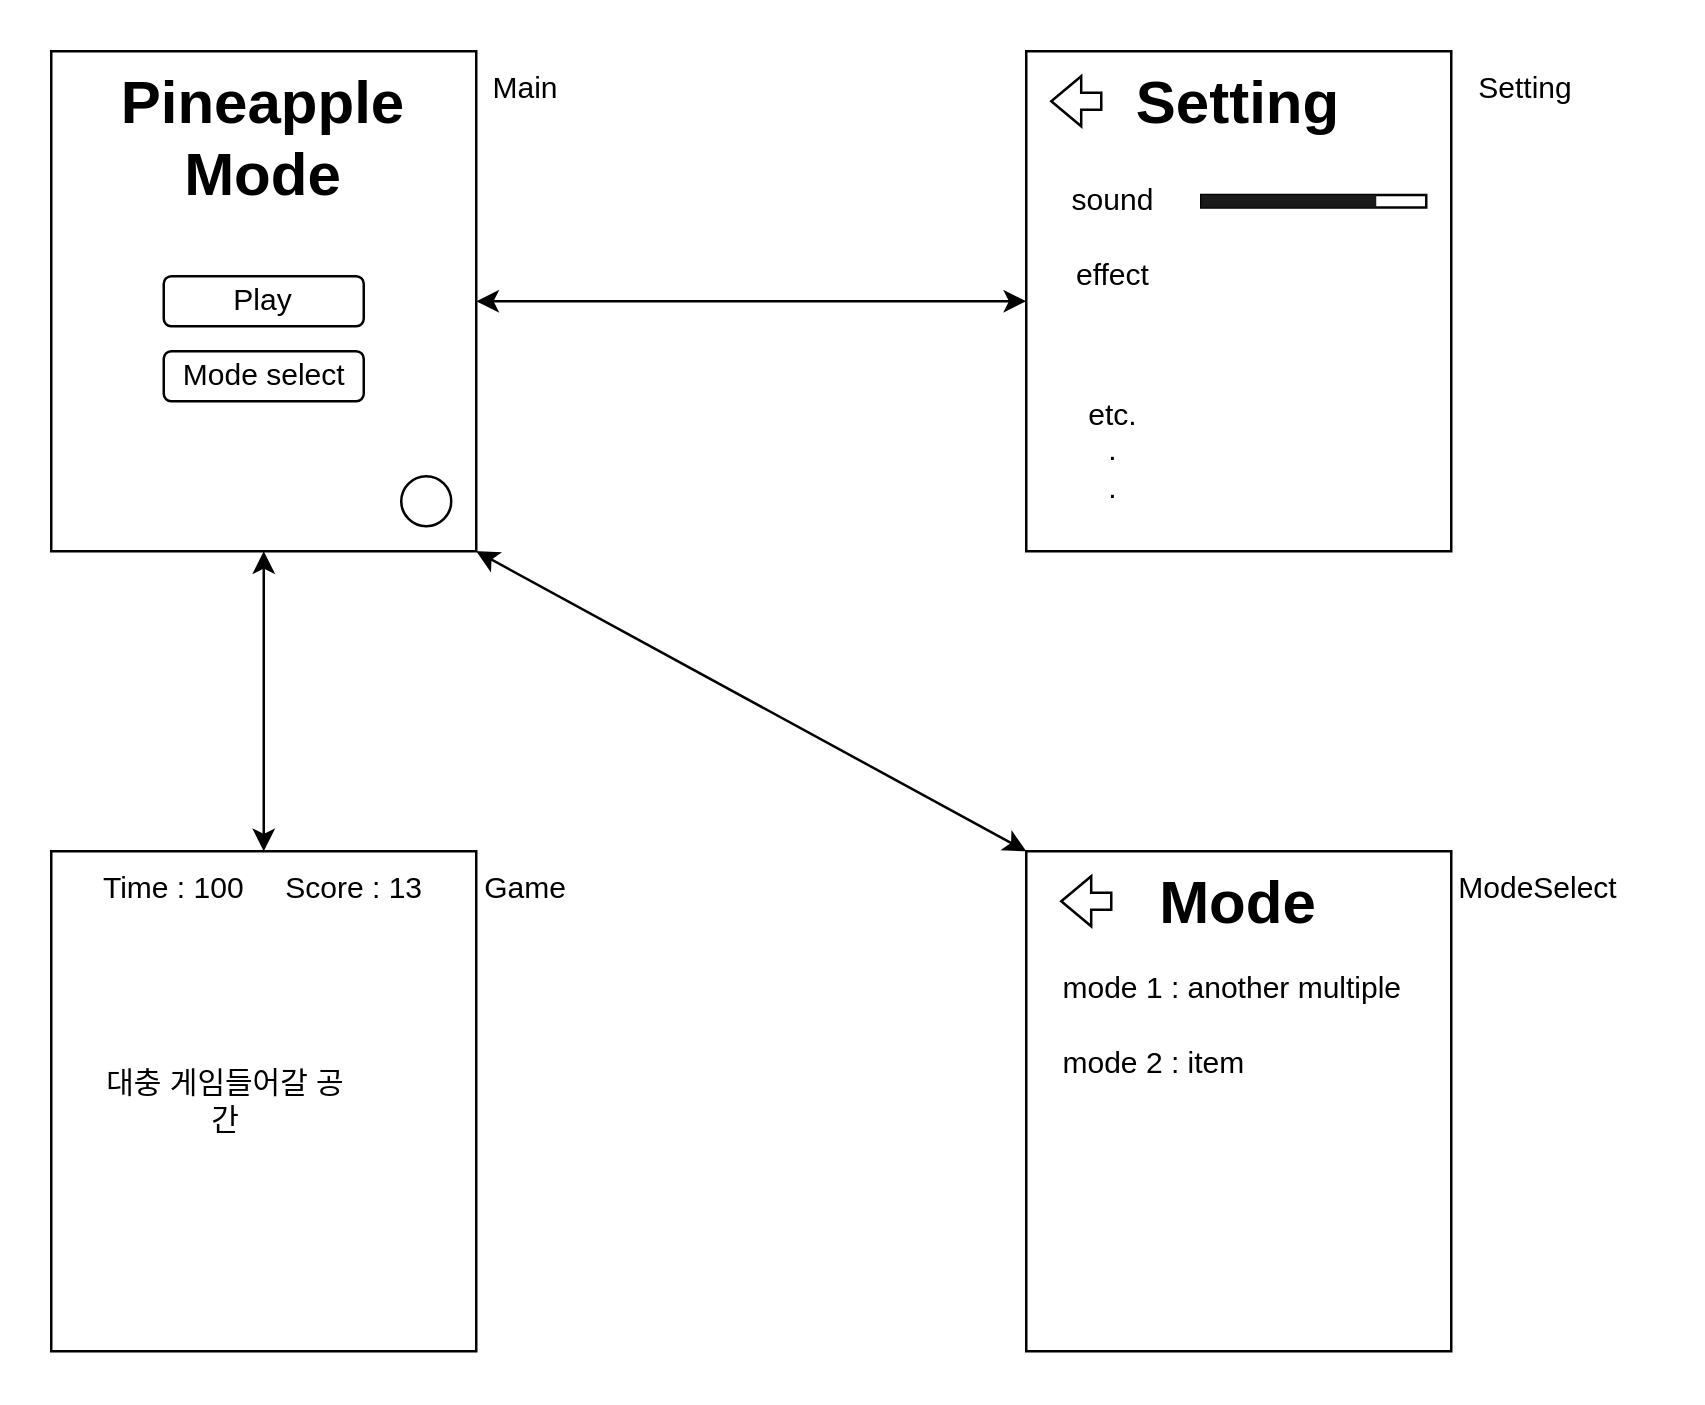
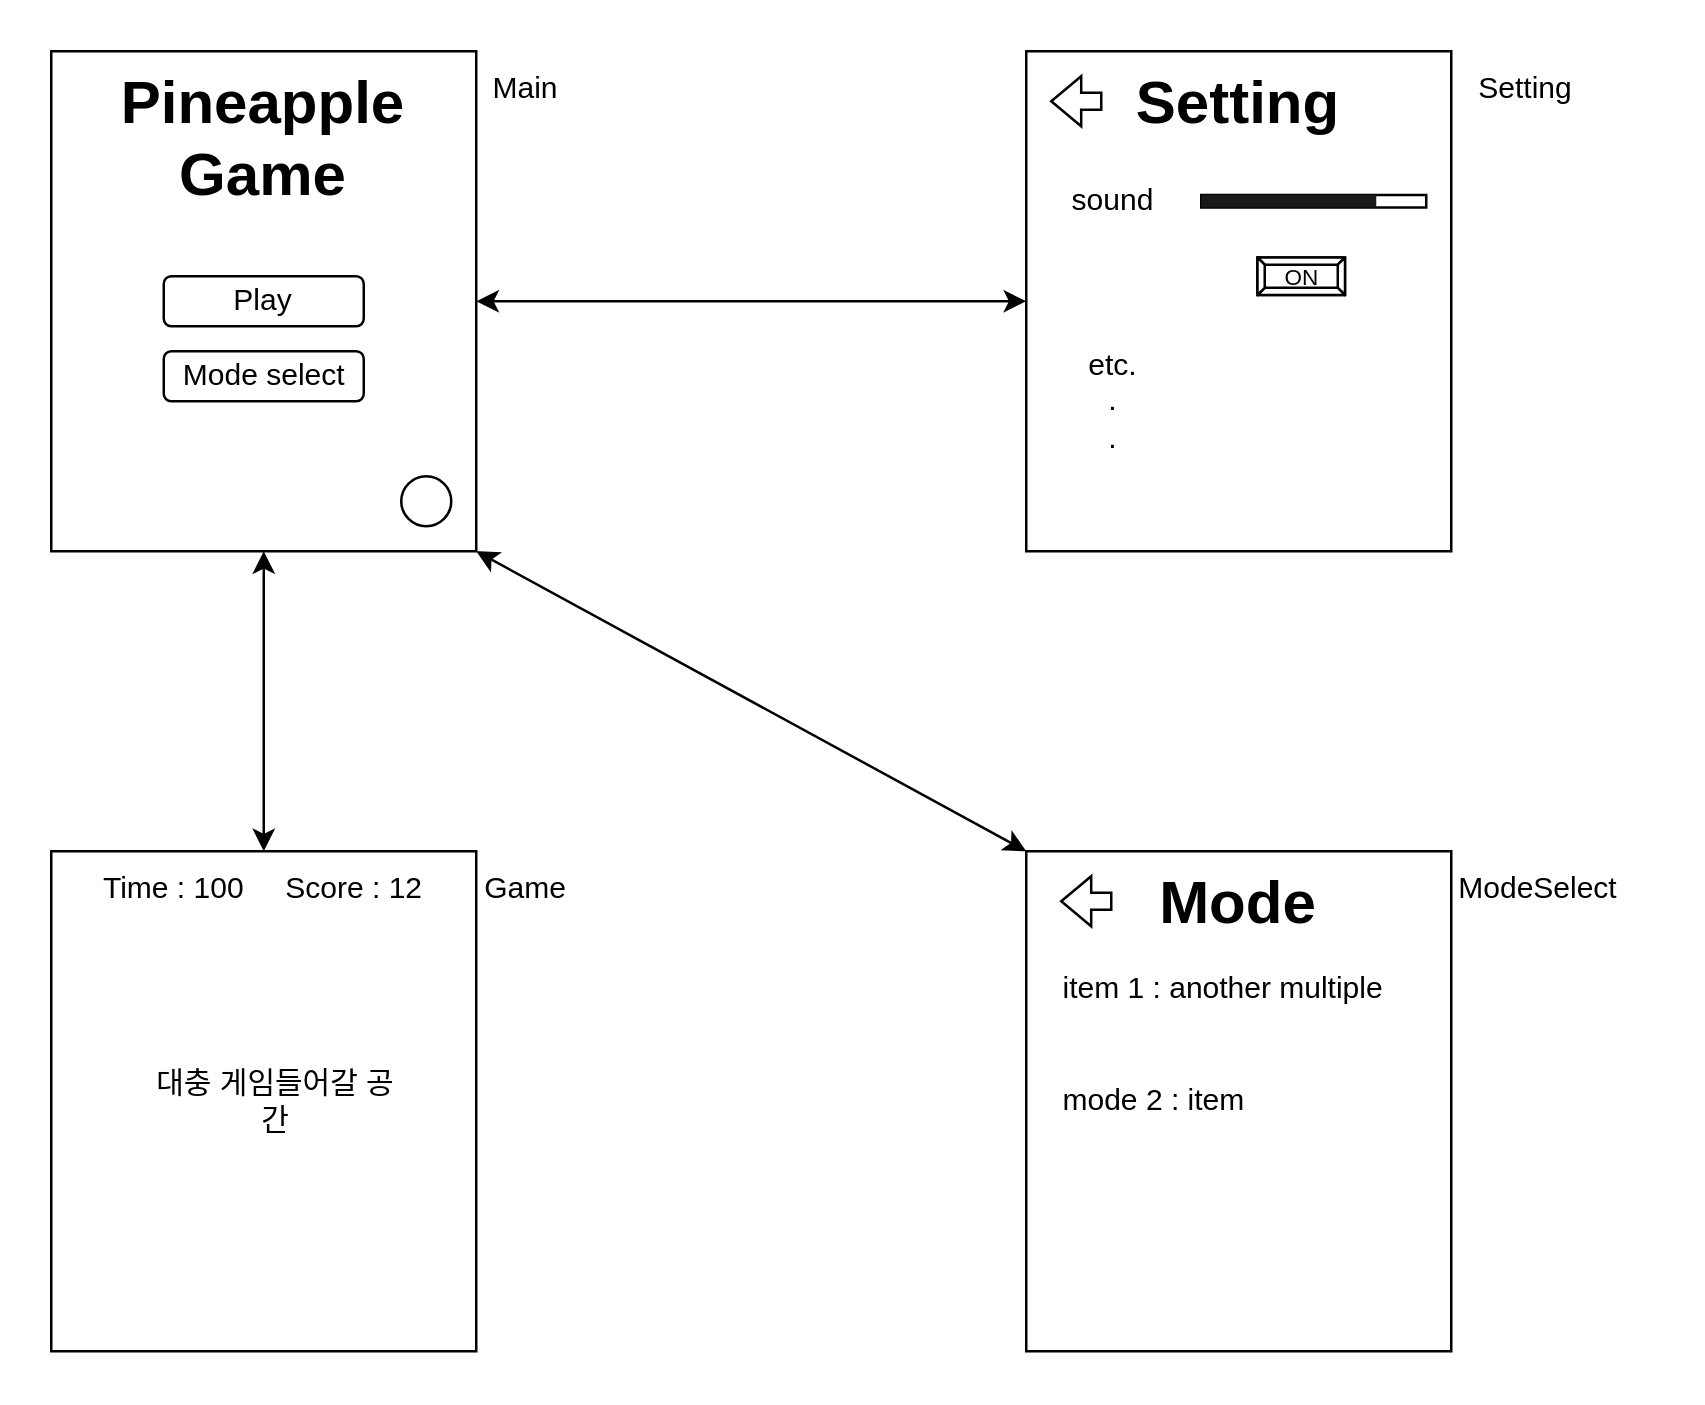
node "Pineapple Mode": label "Pineapple Mode" -> "Pineapple Game"
node "effect": removed
node "ON": added
node "etc. . .": moved (1114, 451) -> (1114, 401)
node "Time : 100 Score : 13": label "Time : 100 Score : 13" -> "Time : 100 Score : 12"
node "mode 1 : another multiple": label "mode 1 : another multiple" -> "item 1 : another multiple"
node "mode 2 : item": moved (1239, 1064) -> (1239, 1101)
node "대충 게임들어갈 공간": moved (226, 1101) -> (276, 1101)
